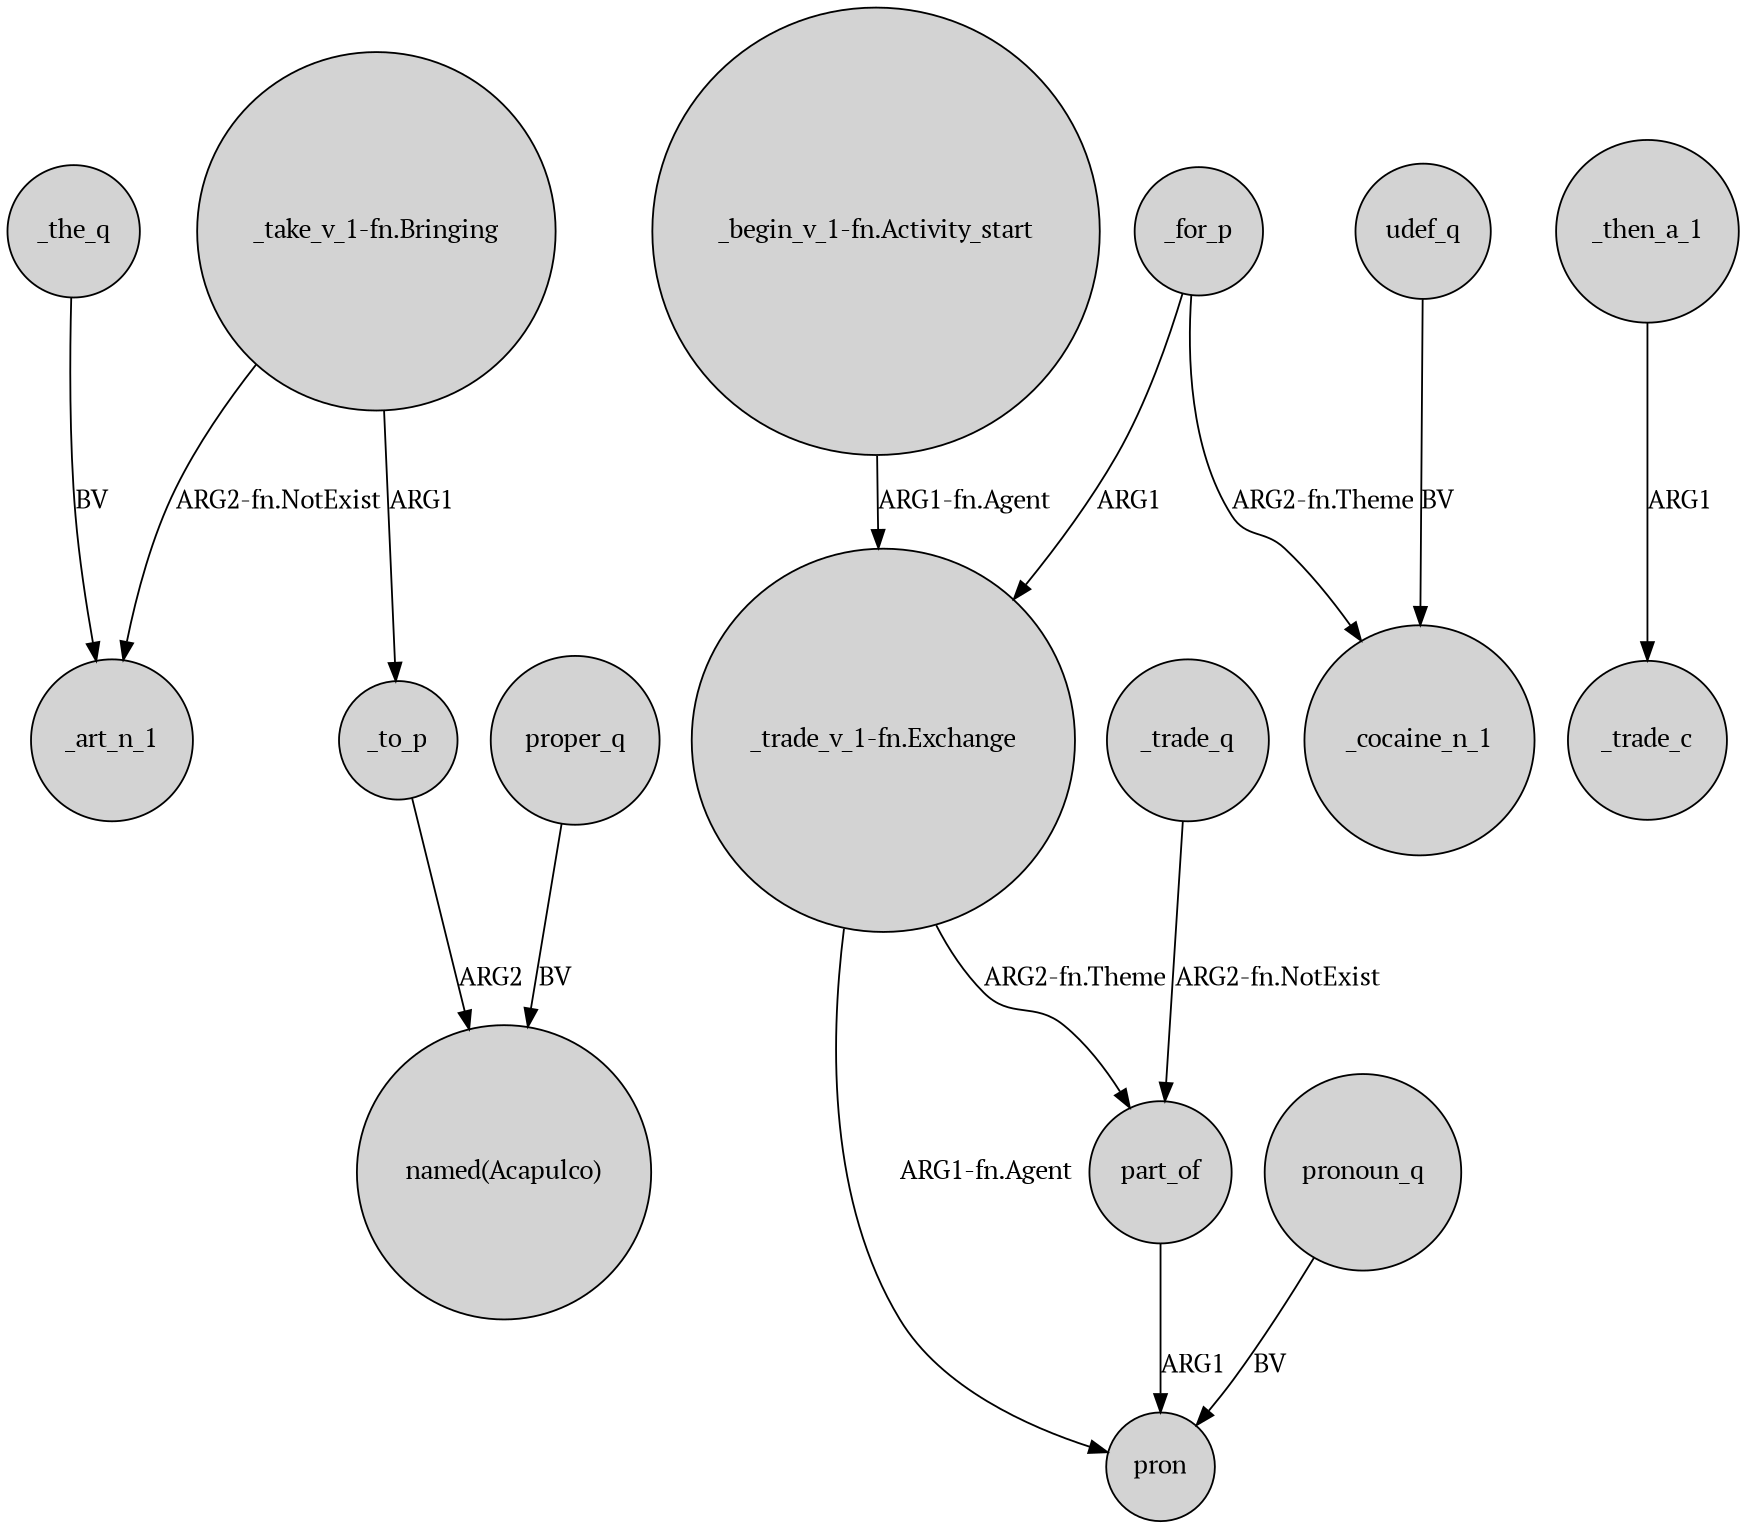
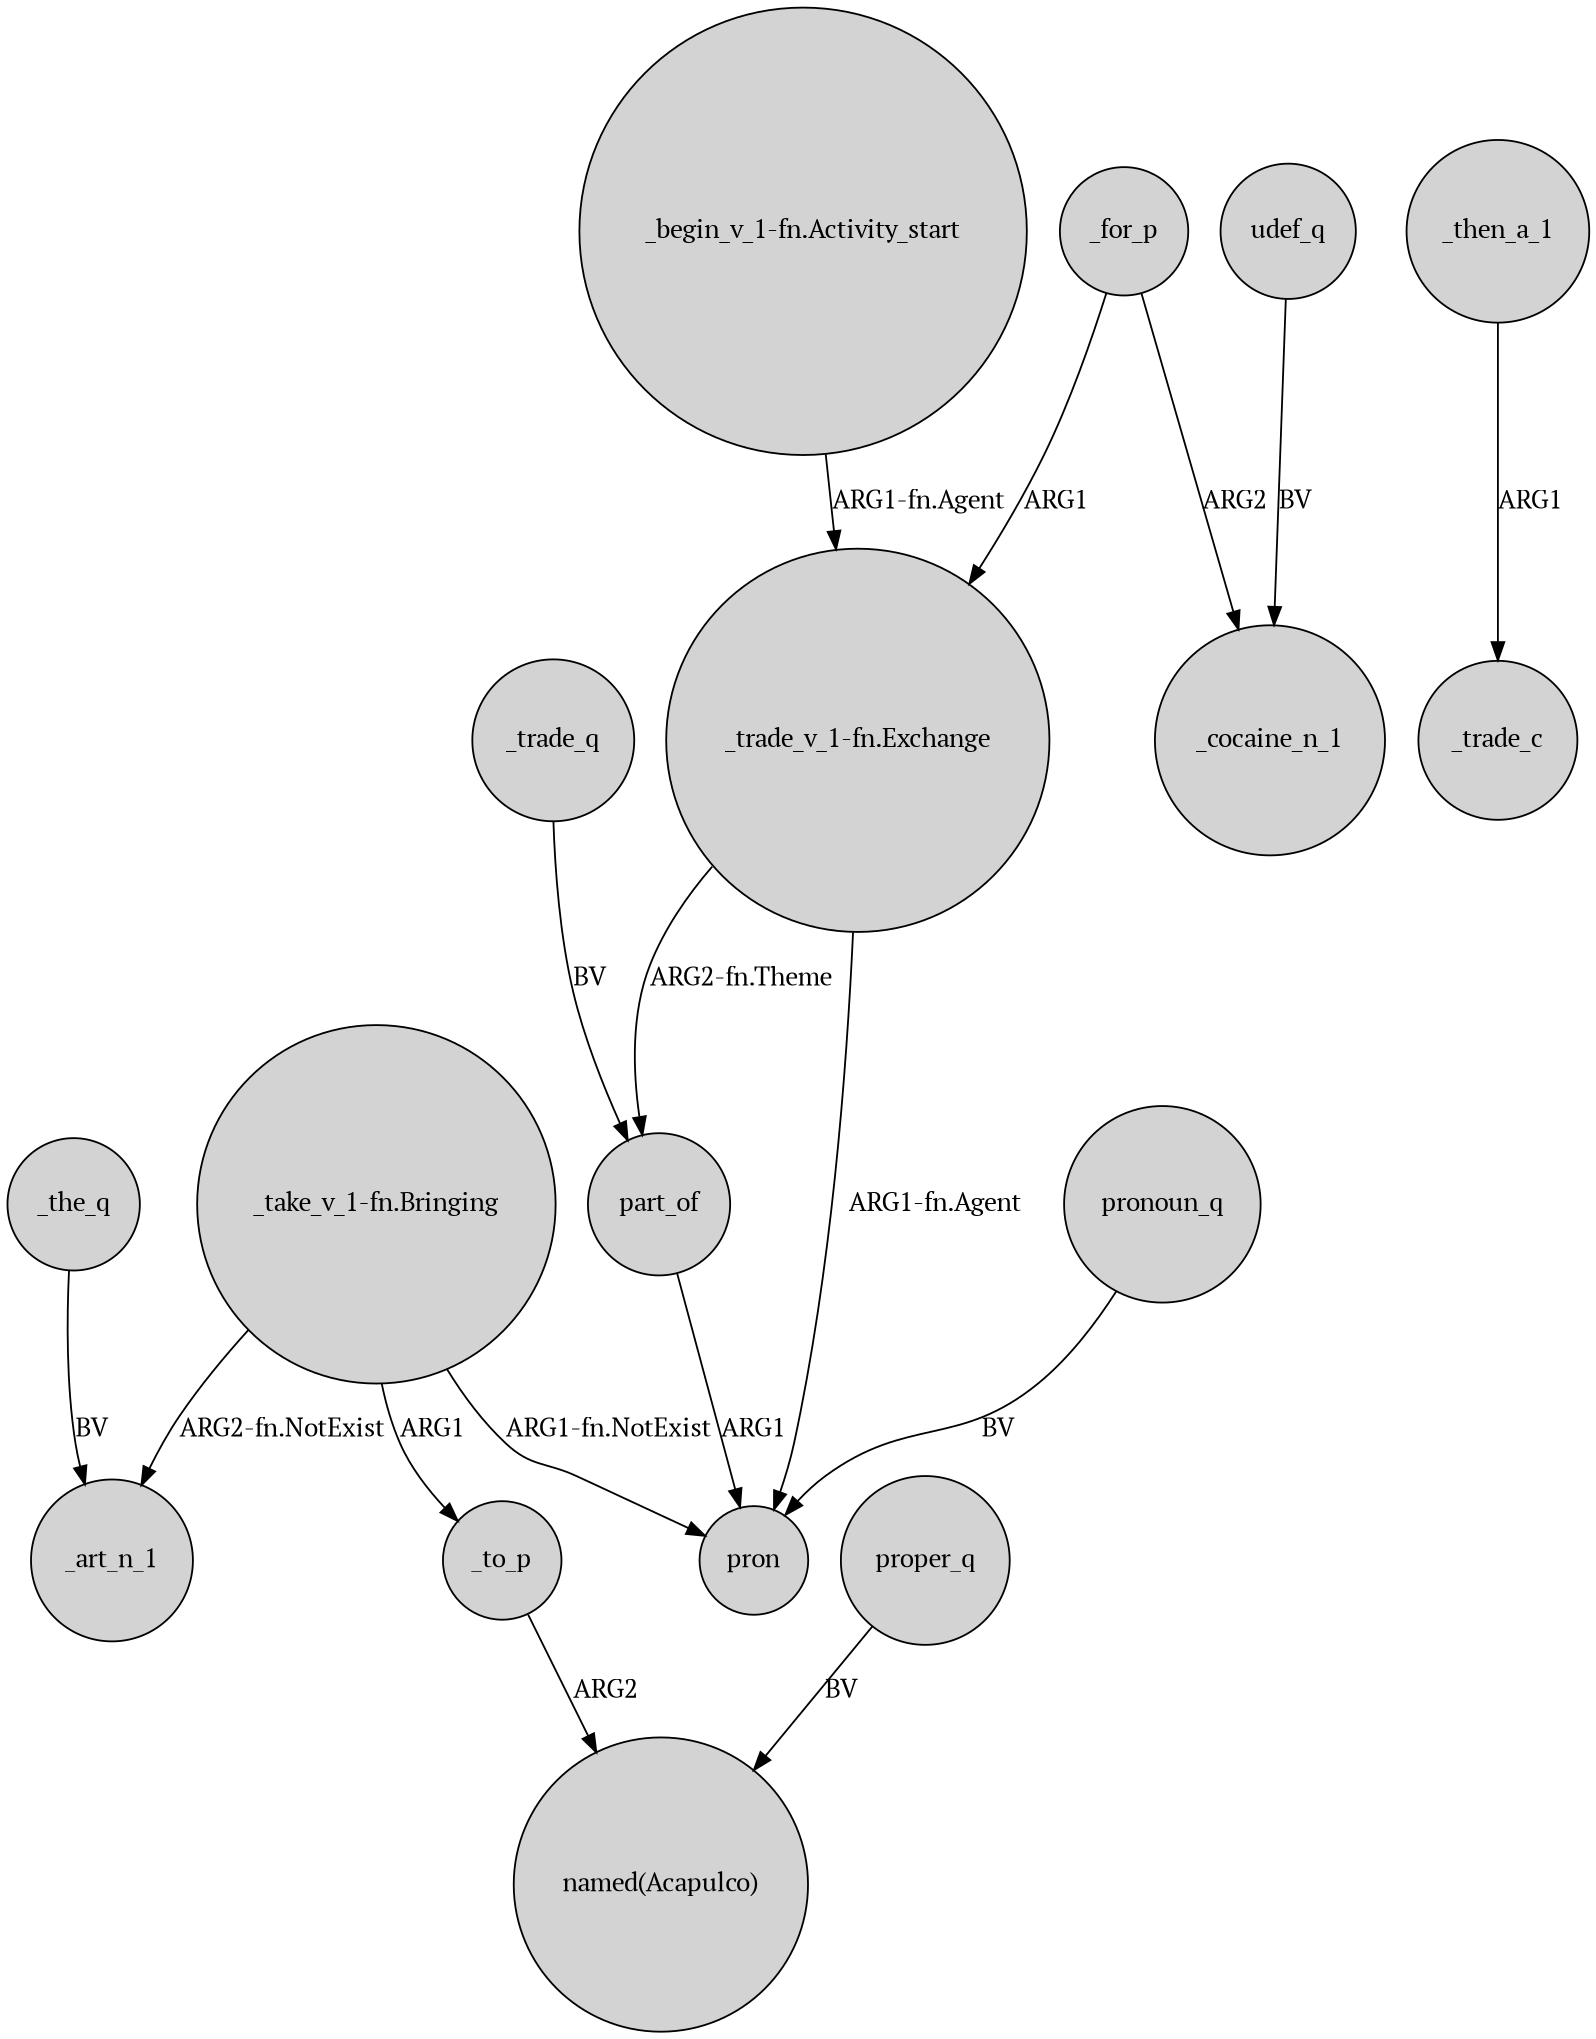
edge "_for_p" -> "_cocaine_n_1": label "ARG2-fn.Theme" -> "ARG2"
edge "_trade_q" -> "part_of": label "ARG2-fn.NotExist" -> "BV"
edge "_take_v_1-fn.Bringing" -> "pron": added, label "ARG1-fn.NotExist"
